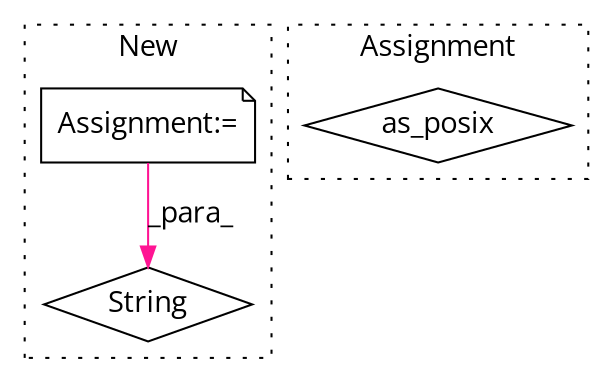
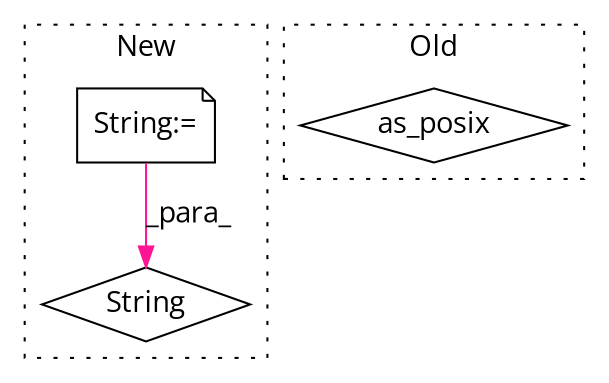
cluster "Assignment": label "Assignment" -> "Old"
node "Assignment:=": label "Assignment:=" -> "String:="
